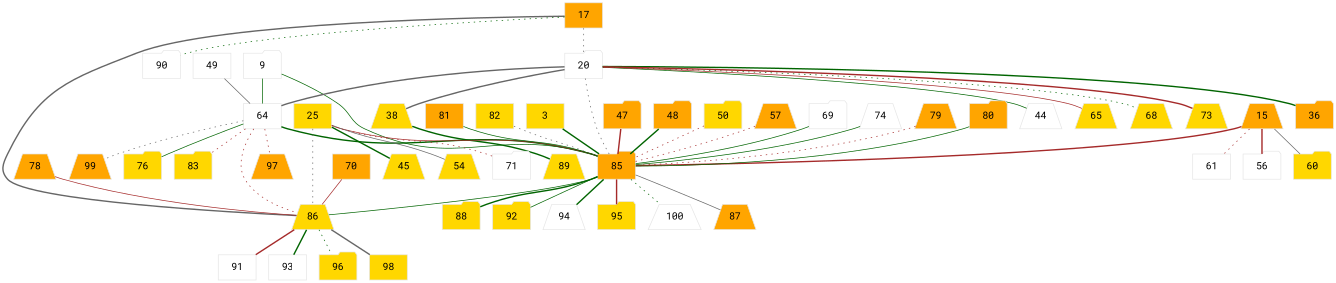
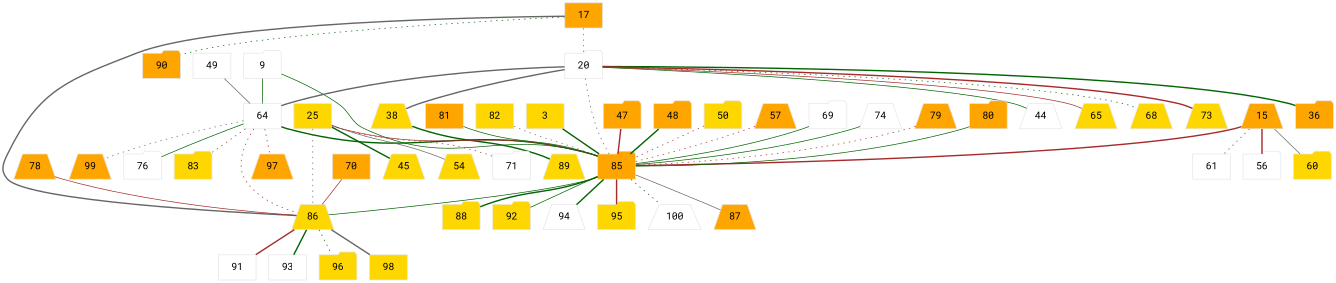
node "90": fillcolor white -> orange
node "76": fillcolor gold -> white
